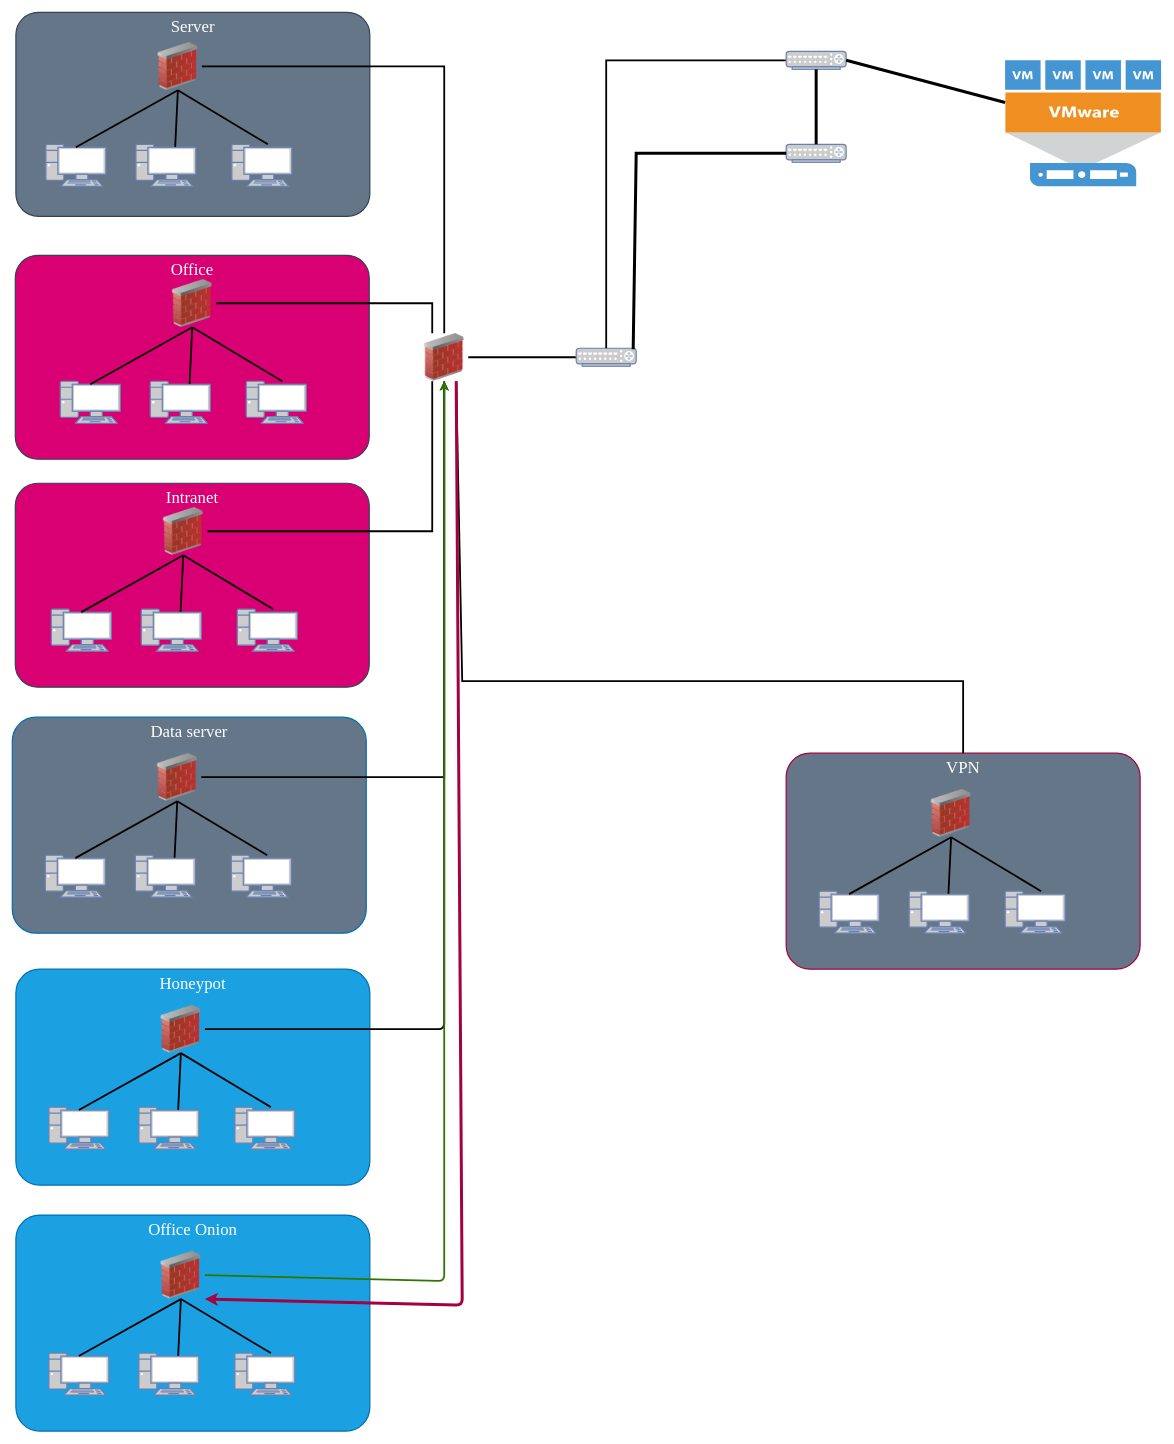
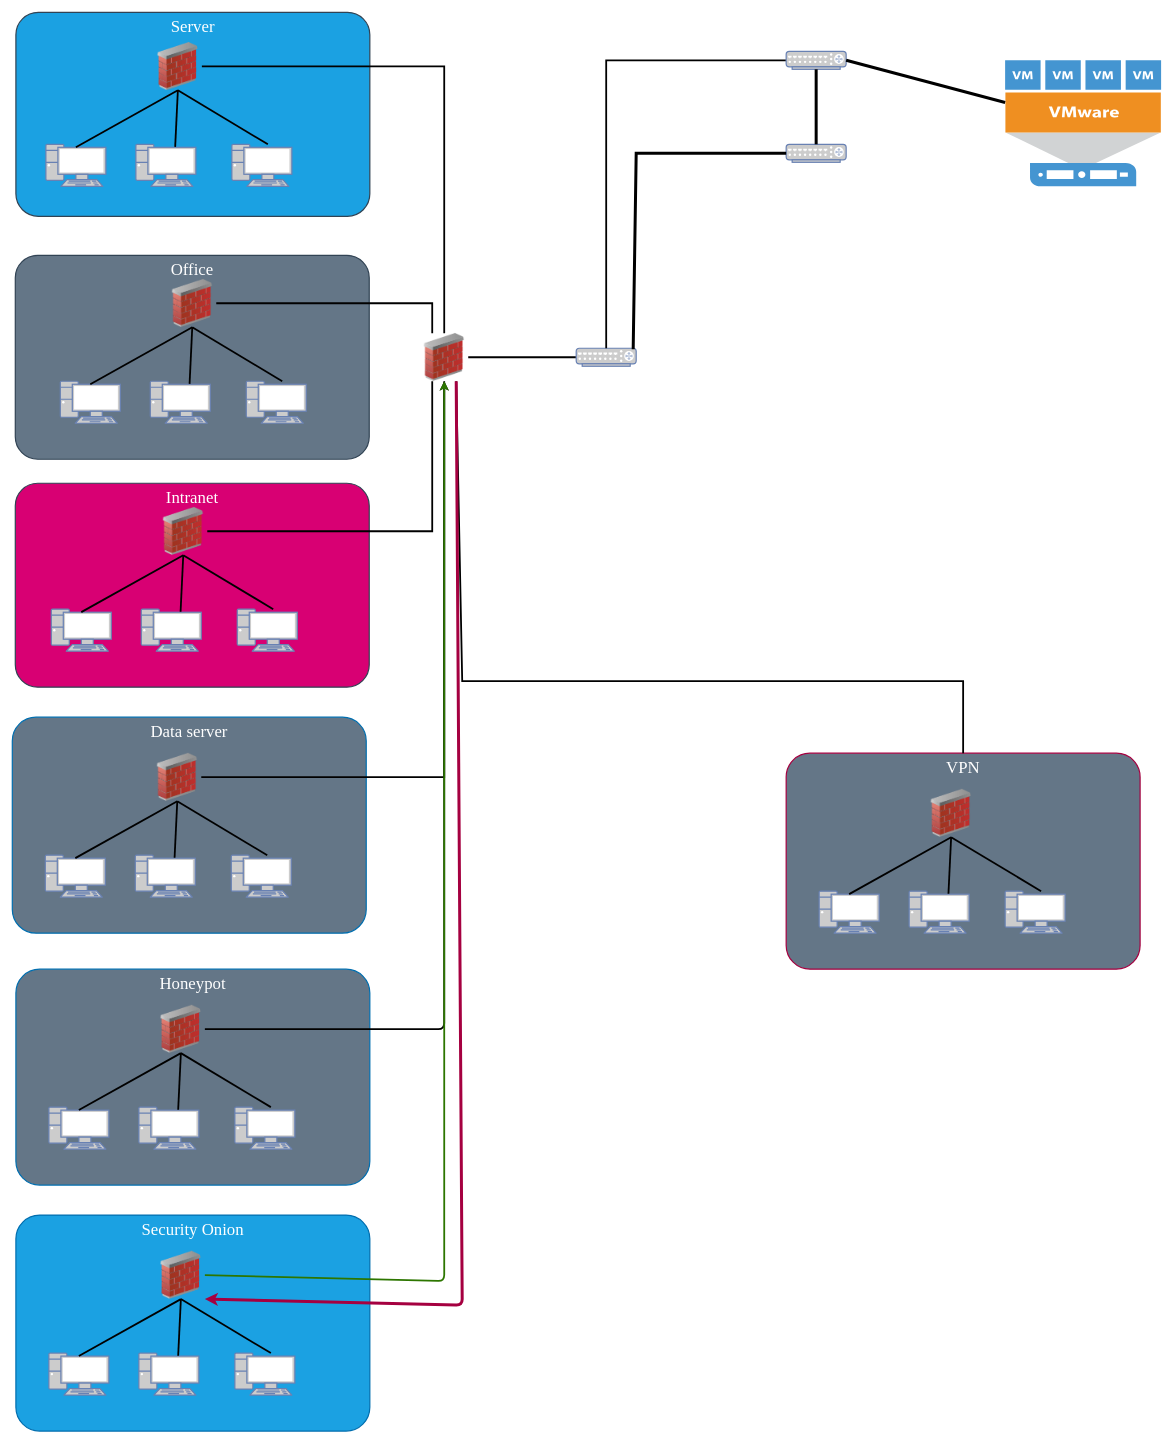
node "Server": fillcolor #647687 -> #1ba1e2
node "Office": fillcolor #d80073 -> #647687
node "Honeypot": fillcolor #1ba1e2 -> #647687
node "Office Onion": label "Office Onion" -> "Security Onion"
